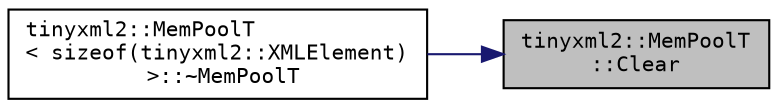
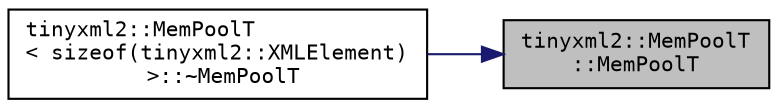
node "tinyxml2::MemPoolT ::Clear": label "tinyxml2::MemPoolT ::Clear" -> "tinyxml2::MemPoolT ::MemPoolT"
